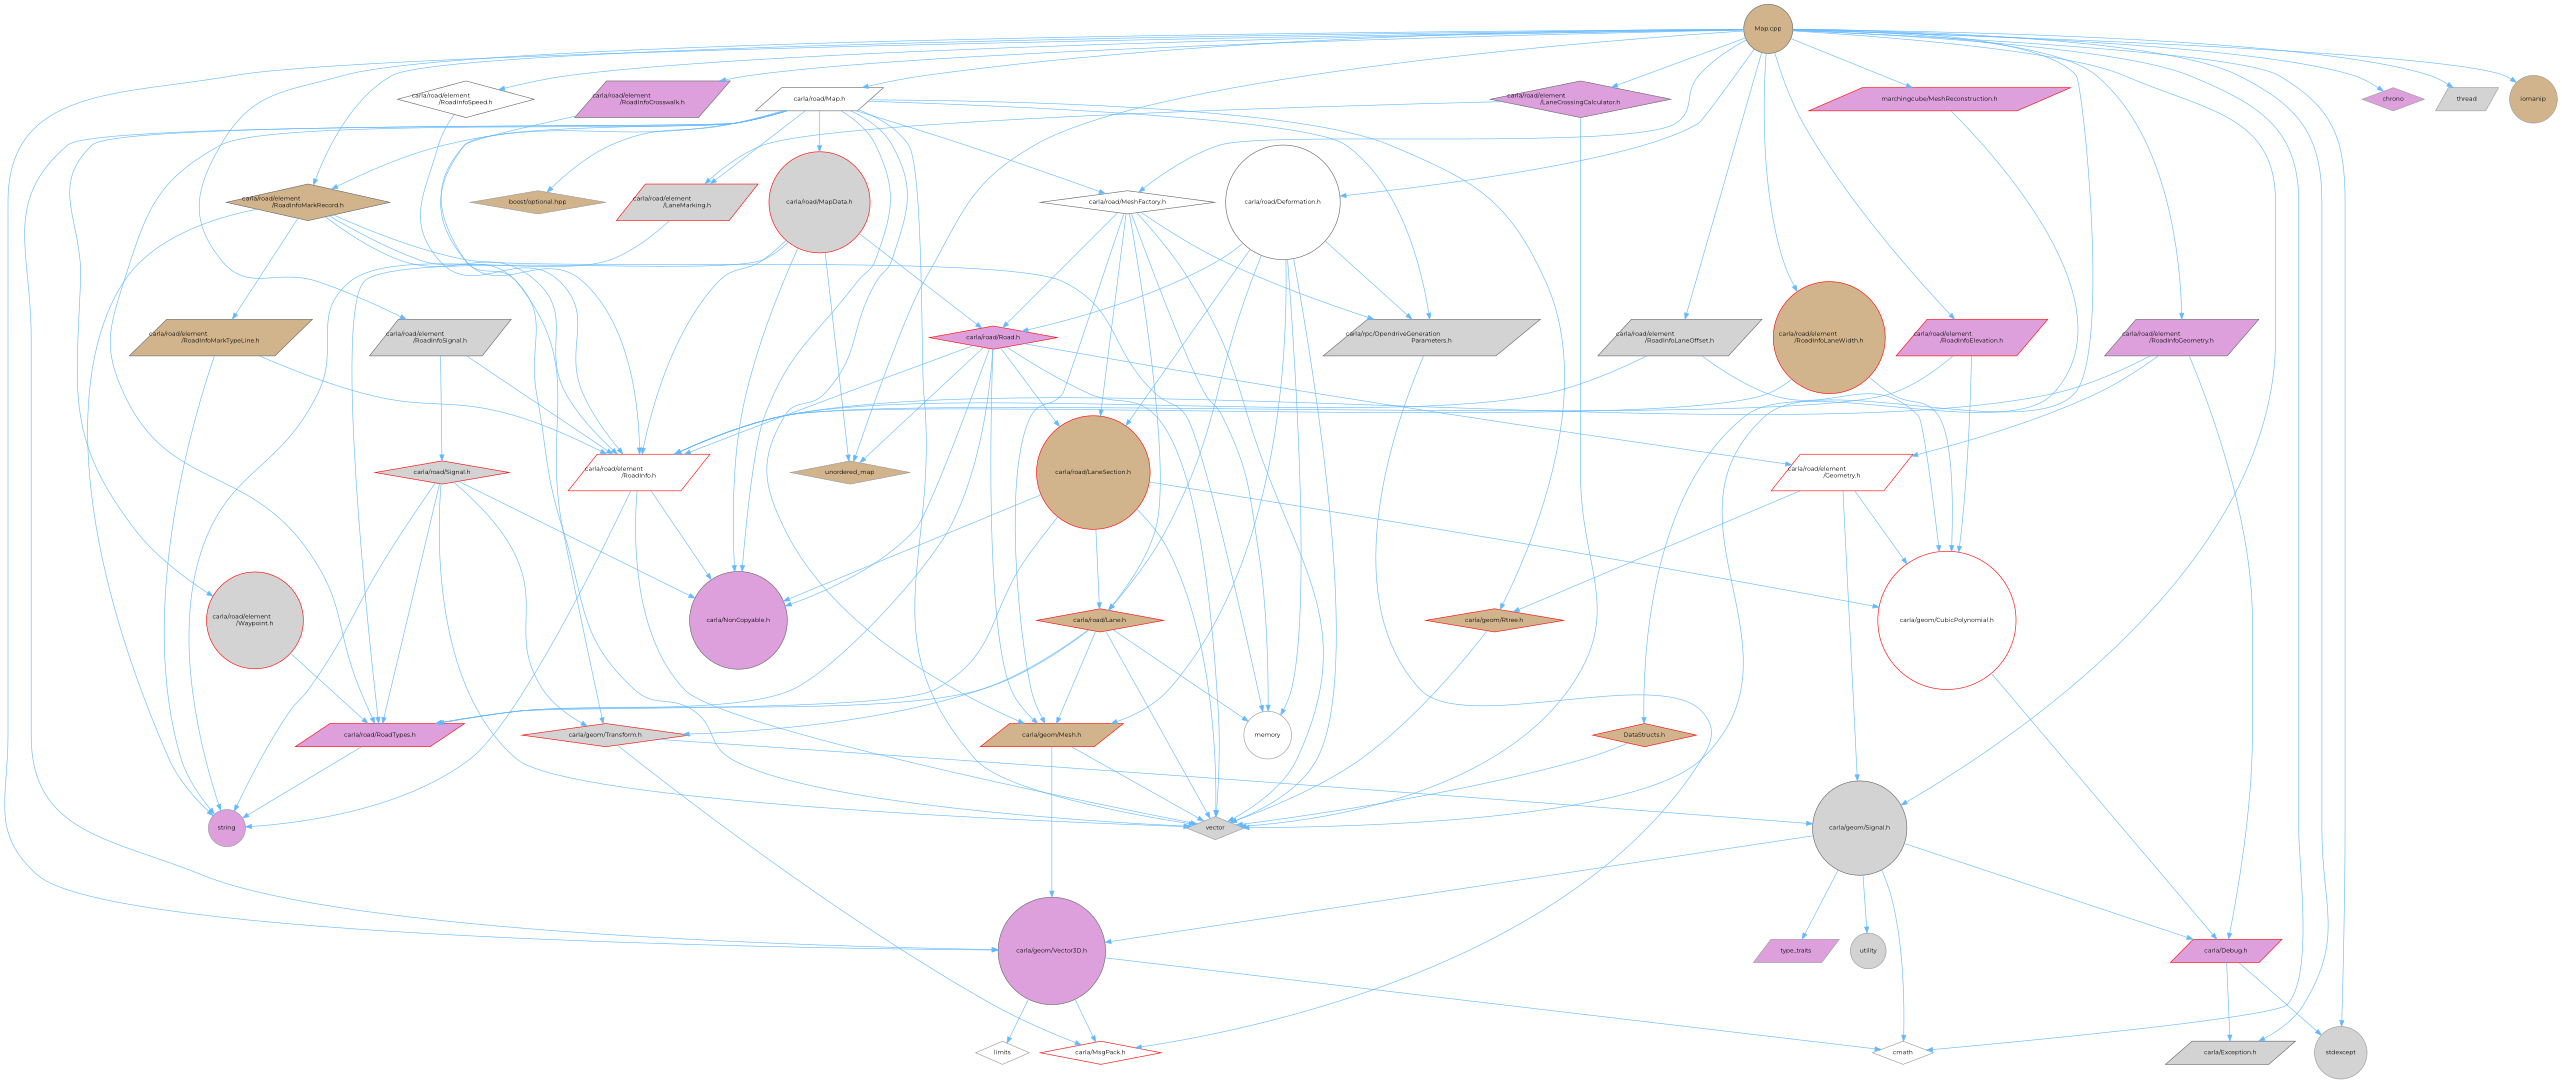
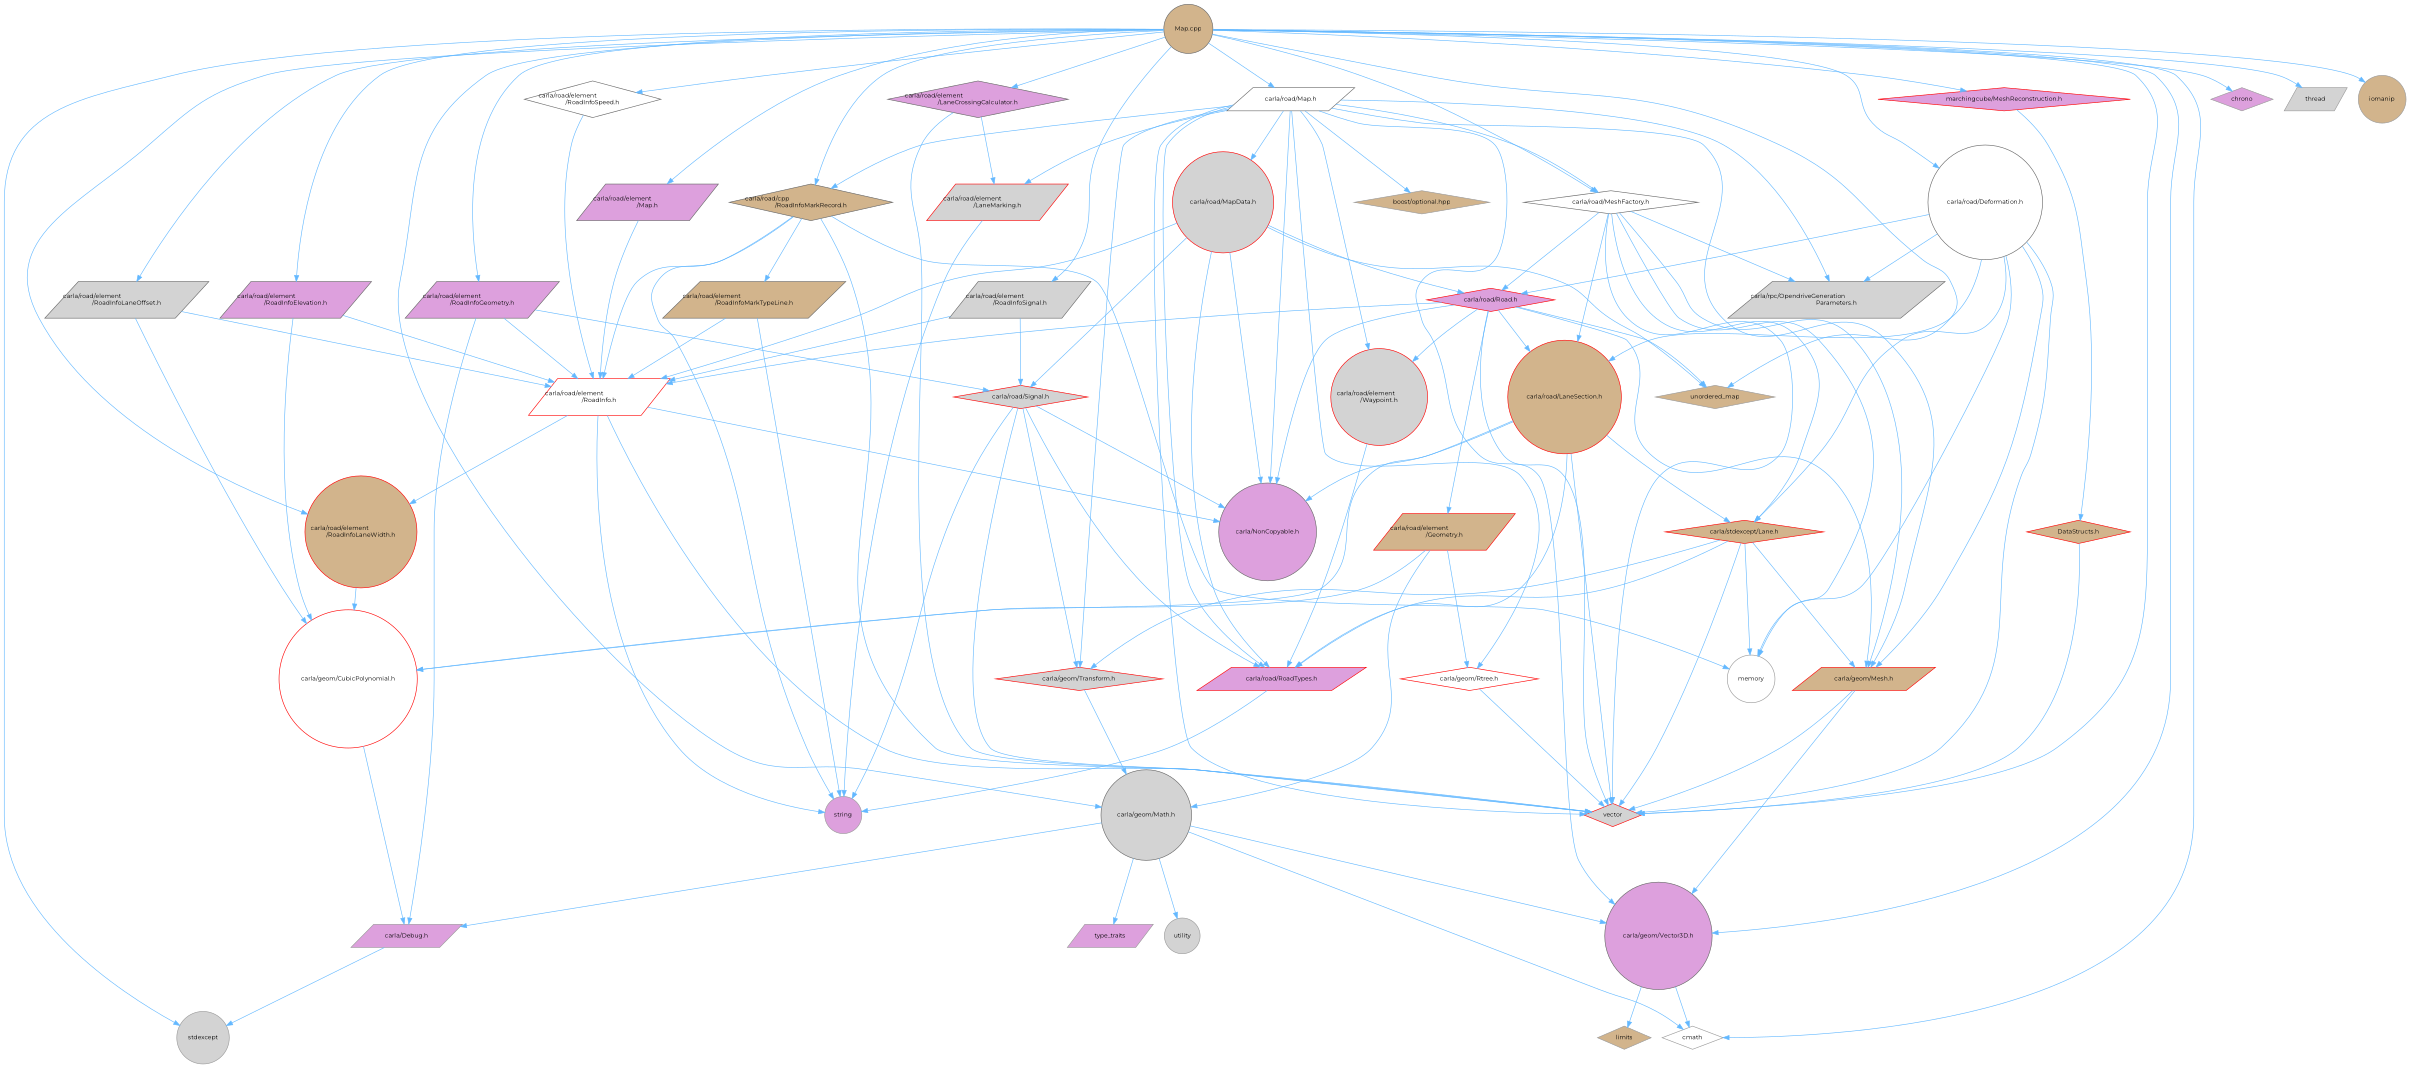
node "carla/road/element /RoadInfoCrosswalk.h": label "carla/road/element /RoadInfoCrosswalk.h" -> "carla/road/element /Map.h"
node "marchingcube/MeshReconstruction.h": shape parallelogram -> diamond
node "carla/road/element /RoadInfoMarkRecord.h": label "carla/road/element /RoadInfoMarkRecord.h" -> "carla/road/cpp /RoadInfoMarkRecord.h"
edge "carla/road/MapData.h" -> "carla/road/Signal.h": added
node "carla/road/element /RoadInfoElevation.h": color red -> grey40
edge "carla/road/element /RoadInfoLaneWidth.h" -> "carla/road/element /RoadInfo.h": reversed
edge "carla/road/element /RoadInfoGeometry.h" -> "carla/road/element /Geometry.h": now "carla/road/element /RoadInfoGeometry.h" -> "carla/road/Signal.h"
node "carla/road/element /Geometry.h": fillcolor white -> tan
node "carla/road/Lane.h": label "carla/road/Lane.h" -> "carla/stdexcept/Lane.h"
node "carla/geom/Rtree.h": fillcolor tan -> white
edge "carla/road/Road.h" -> "carla/road/RoadTypes.h": now "carla/road/Road.h" -> "carla/road/element /Waypoint.h"
node "vector": color grey60 -> red
node "carla/geom/Signal.h": label "carla/geom/Signal.h" -> "carla/geom/Math.h"
node "carla/Debug.h": color red -> grey60
node "limits": fillcolor white -> tan
node "carla/MsgPack.h": removed
node "carla/Exception.h": removed
